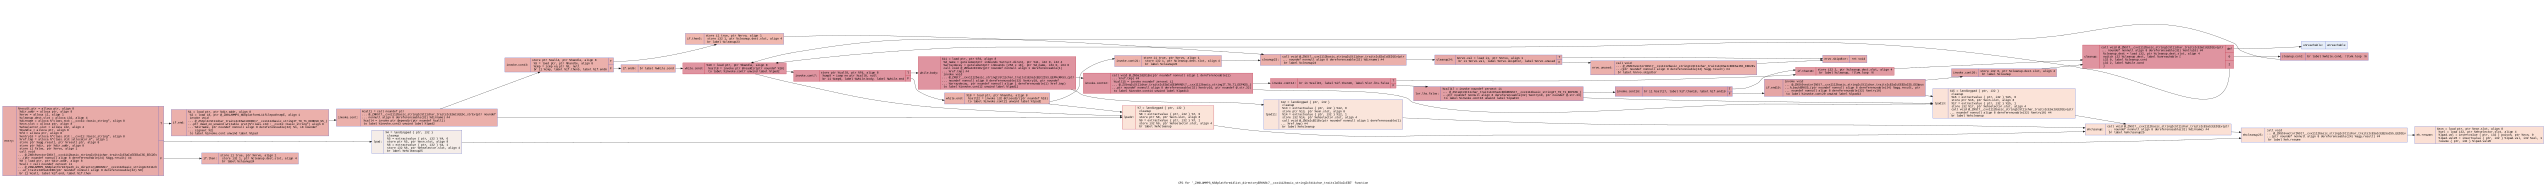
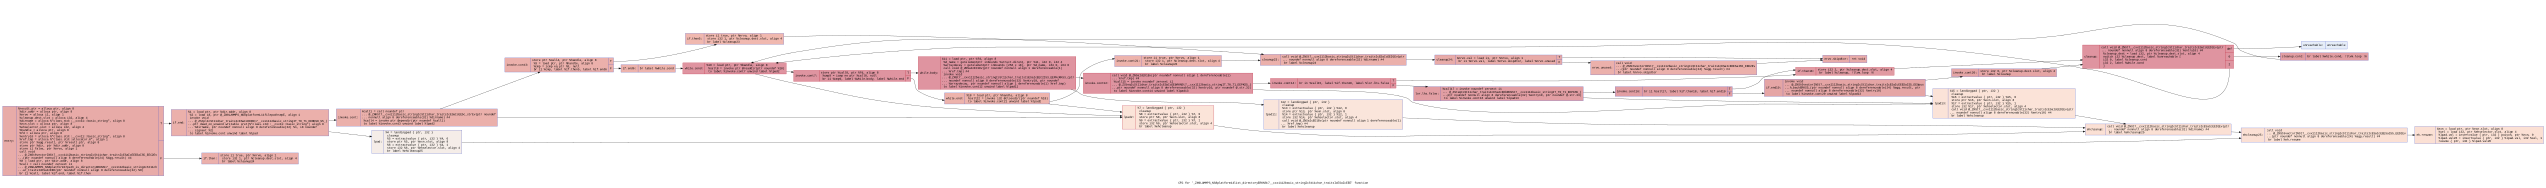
edge "entry:" -> "lpad:": now "if.end:" -> "lpad:"
